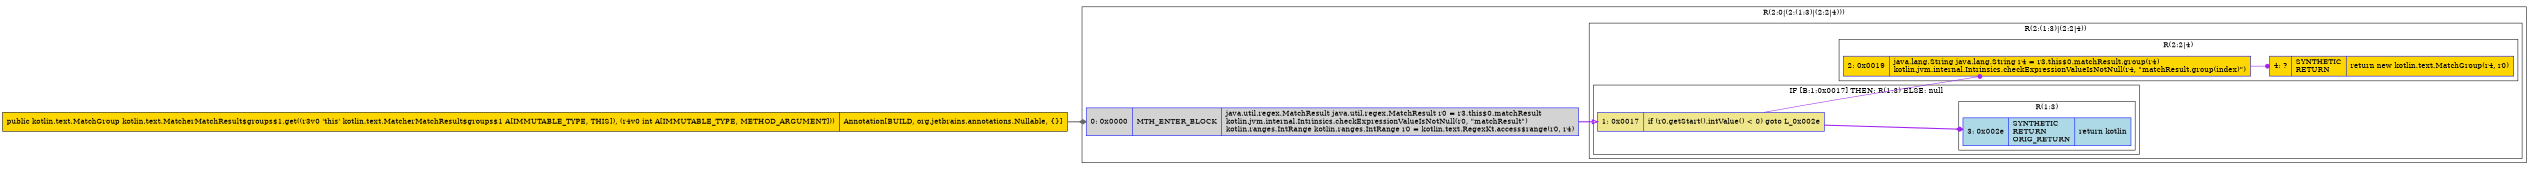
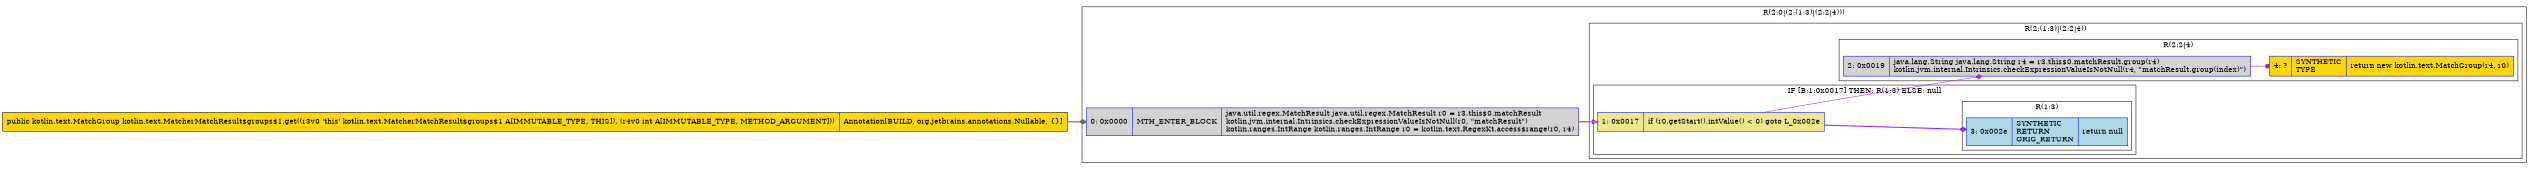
node "2: 0x0019": fillcolor gold -> lightgrey
node "4: ?": text "RETURN" -> "TYPE"
edge "1: 0x0017" -> "2: 0x0019": arrowhead dot -> diamond
node "3: 0x002e": text "return kotlin" -> "return null"
